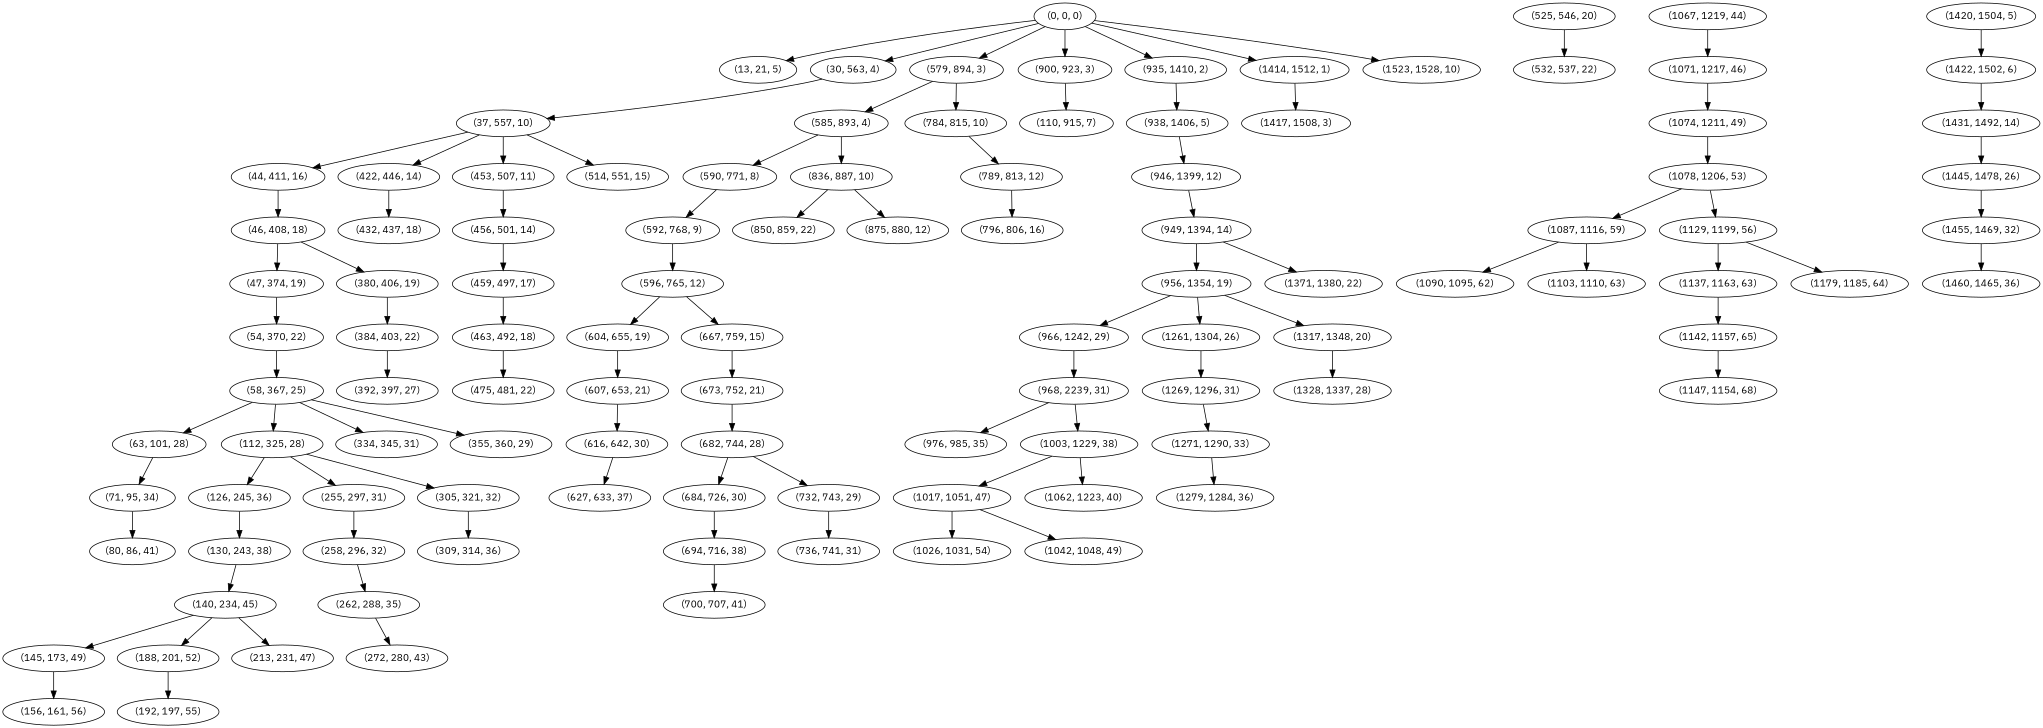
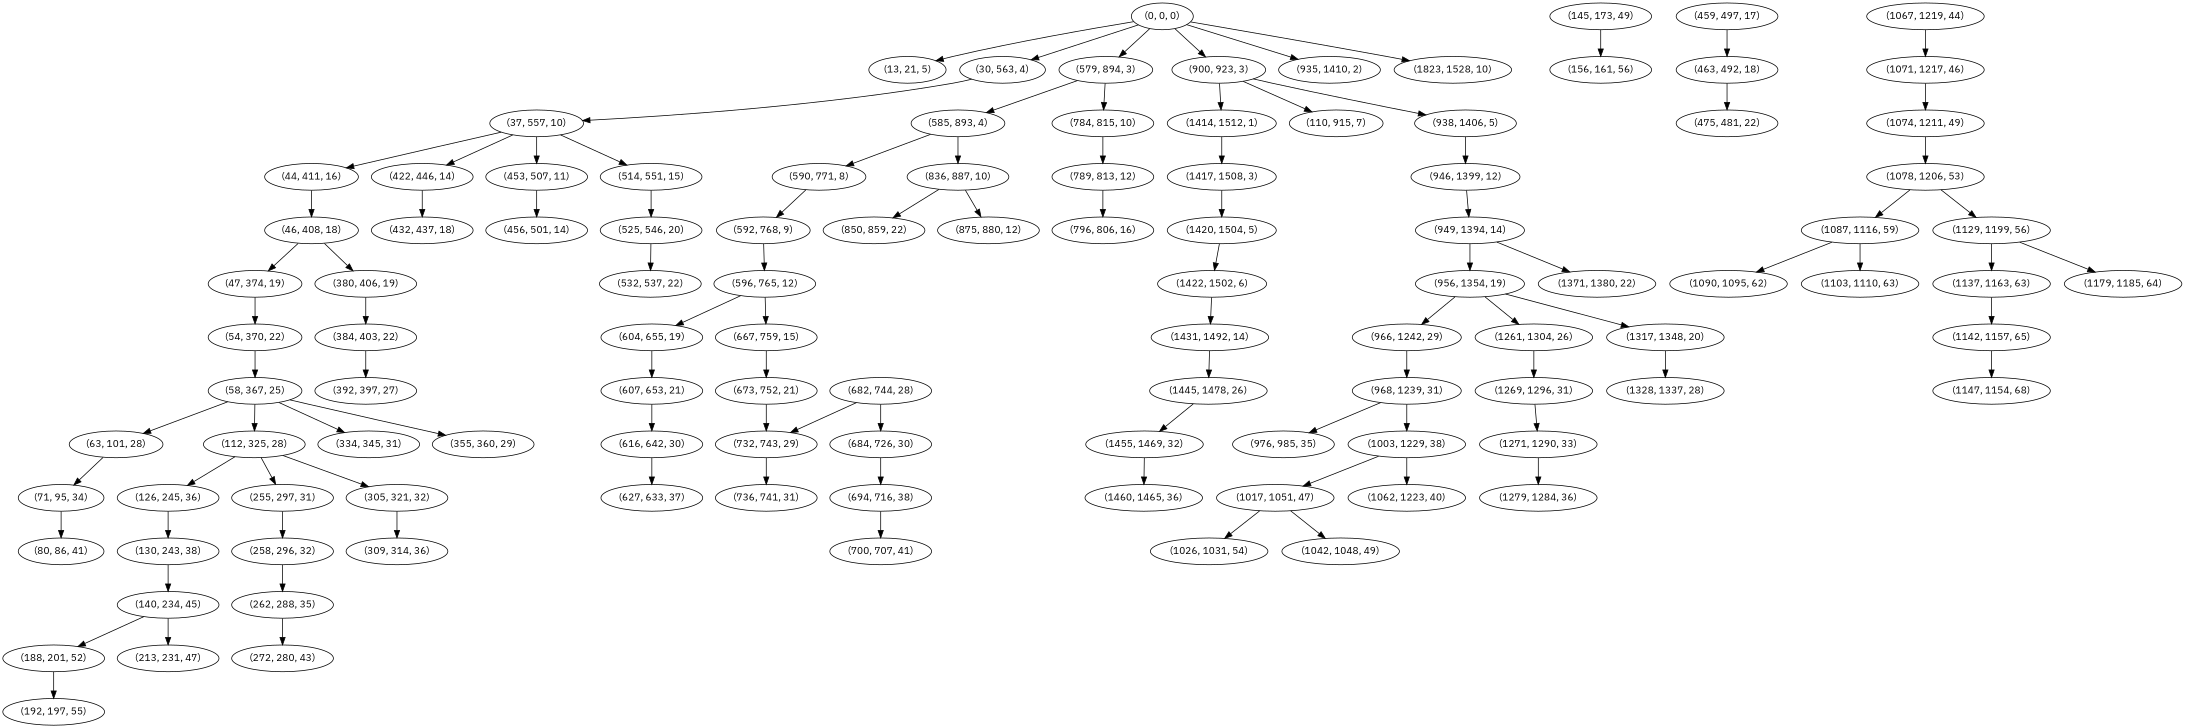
edge "(0, 0, 0)" -> "(1414, 1512, 1)": now "(900, 923, 3)" -> "(1414, 1512, 1)"
node "(1523, 1528, 10)": label "(1523, 1528, 10)" -> "(1823, 1528, 10)"
edge "(935, 1410, 2)" -> "(938, 1406, 5)": now "(900, 923, 3)" -> "(938, 1406, 5)"
edge "(514, 551, 15)" -> "(525, 546, 20)": added
edge "(1417, 1508, 3)" -> "(1420, 1504, 5)": added
edge "(456, 501, 14)" -> "(459, 497, 17)": removed
node "(968, 2239, 31)": label "(968, 2239, 31)" -> "(968, 1239, 31)"
edge "(673, 752, 21)" -> "(682, 744, 28)": now "(673, 752, 21)" -> "(732, 743, 29)"
edge "(140, 234, 45)" -> "(145, 173, 49)": removed
